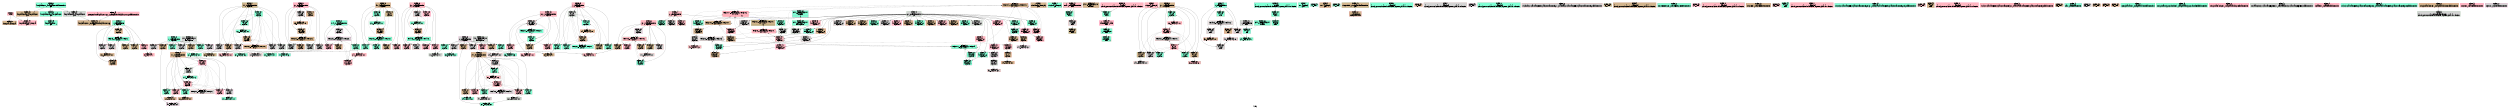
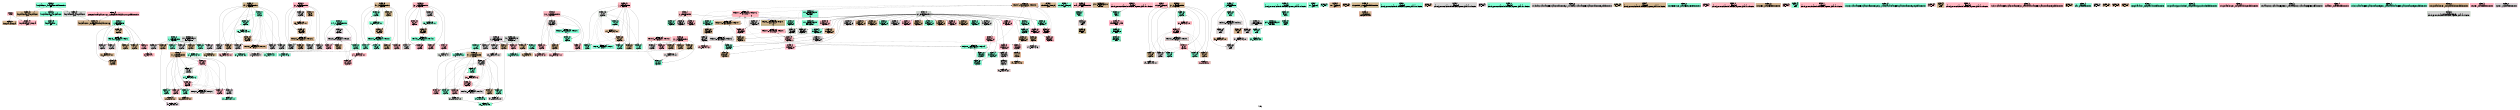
node "NodeID: 393": fillcolor aquamarine -> tan
node "NodeID: 200": removed
